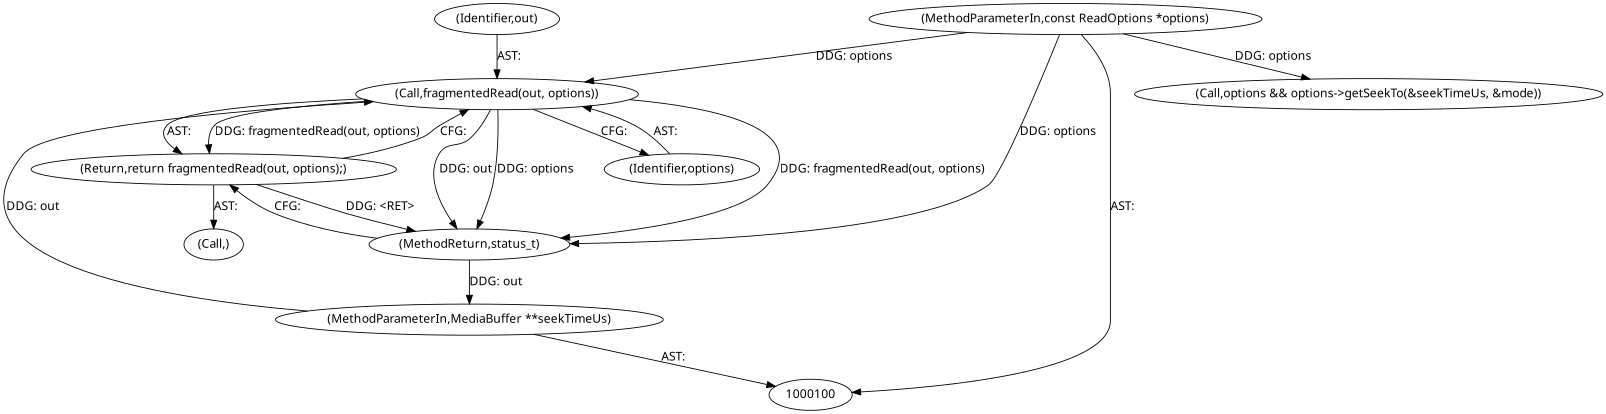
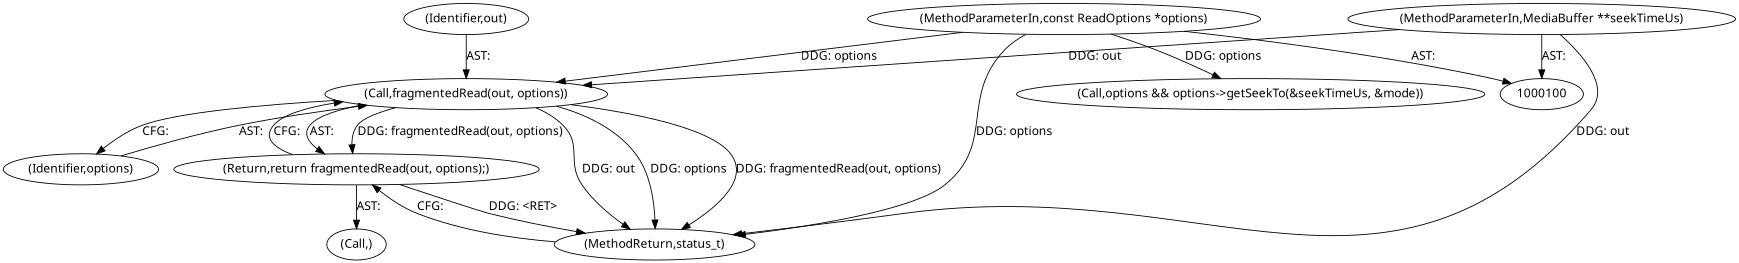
edge "(MethodReturn,status_t)" -> "(MethodParameterIn,MediaBuffer **seekTimeUs)": reversed
